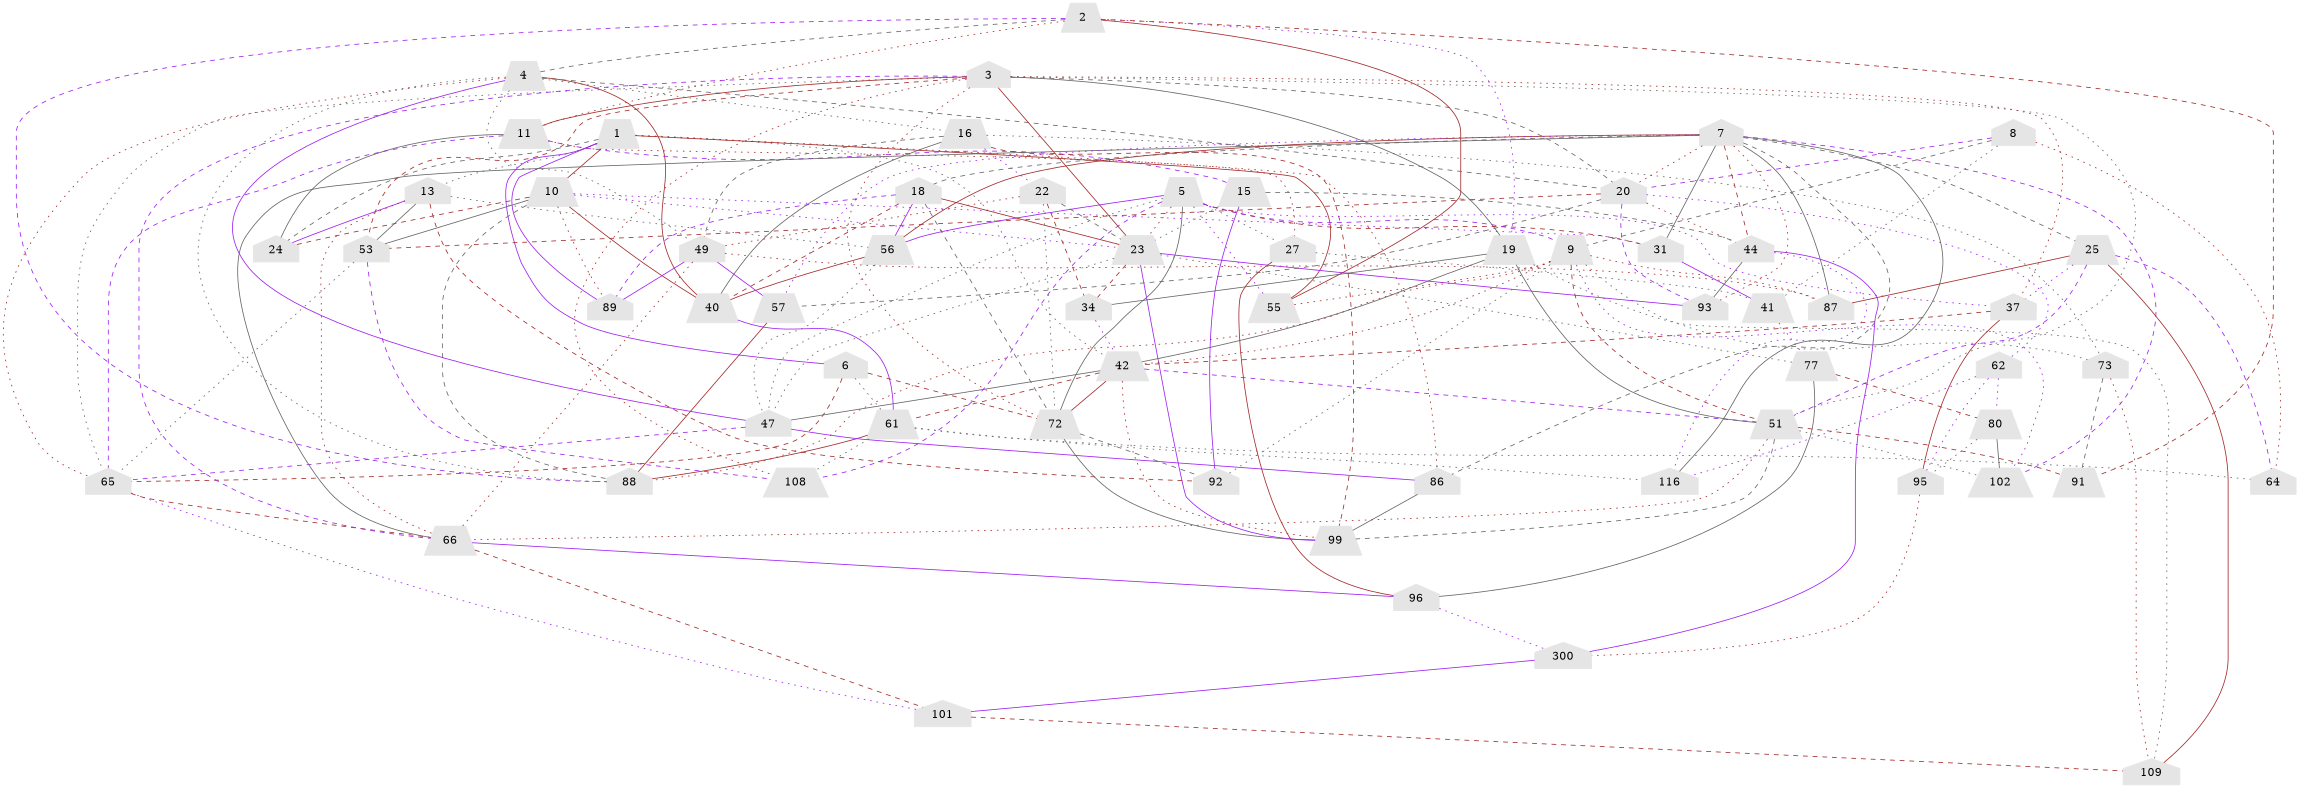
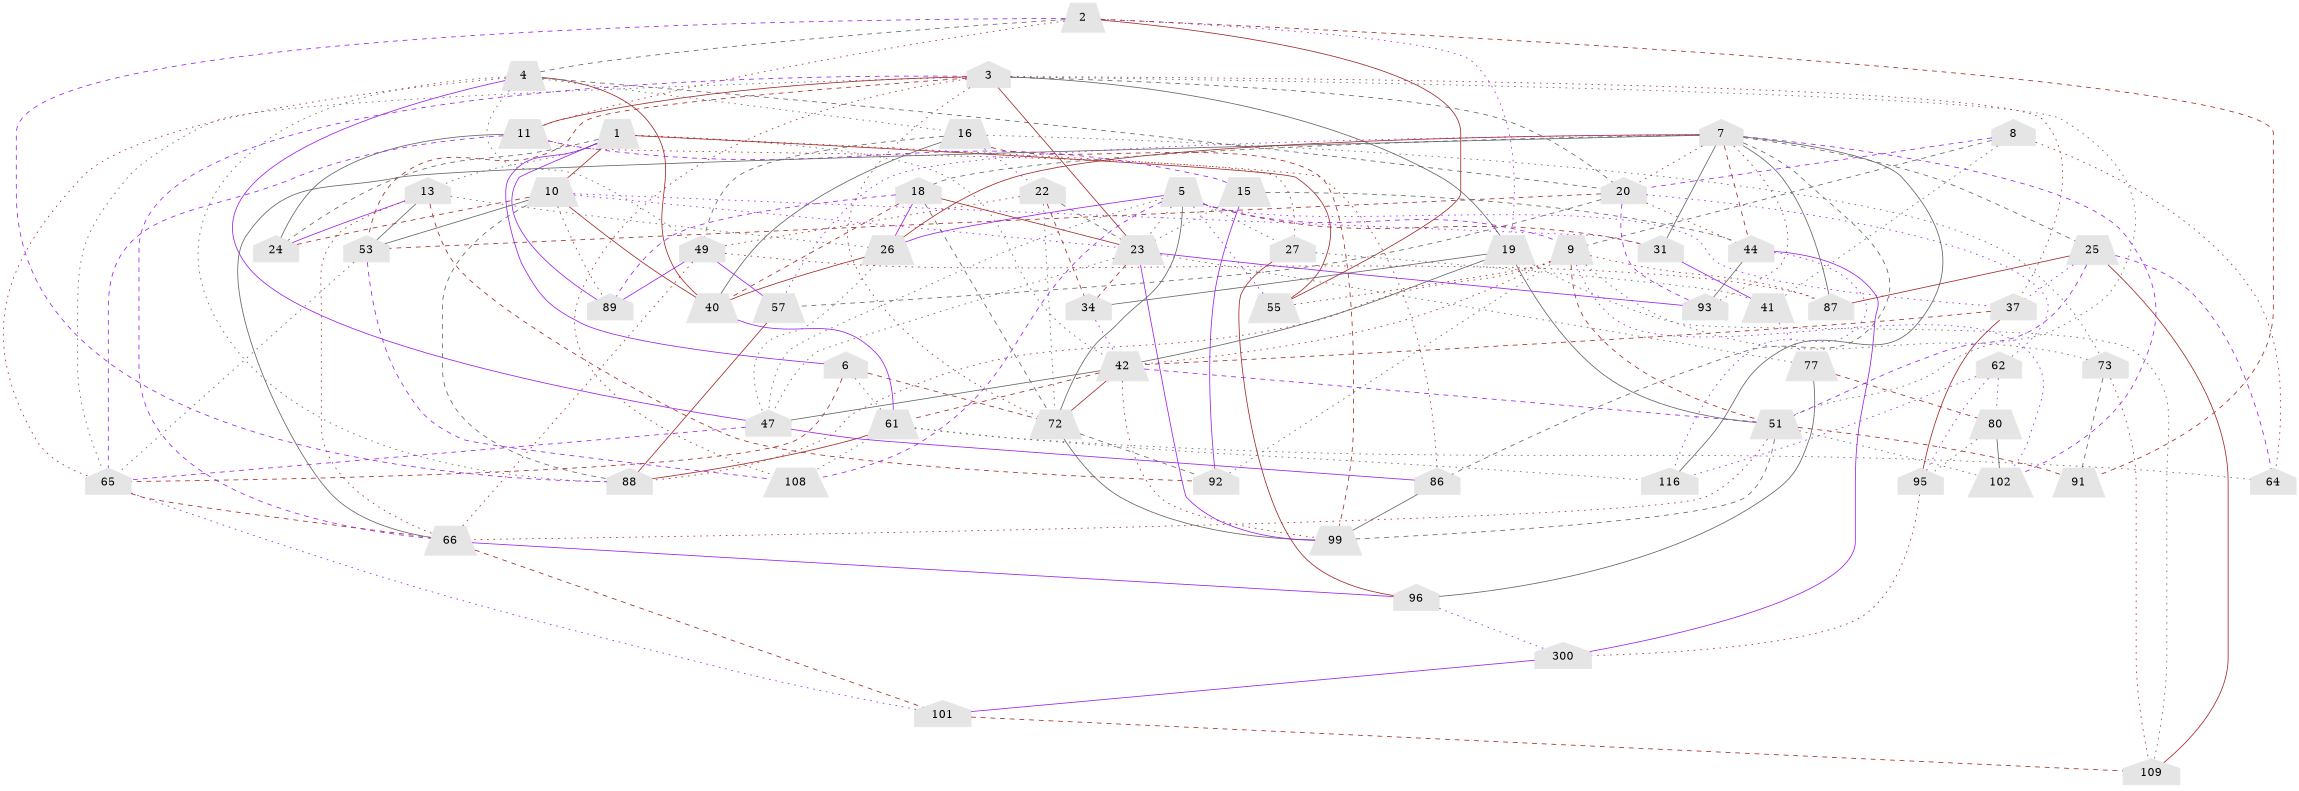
node "56": label "56" -> "26"
